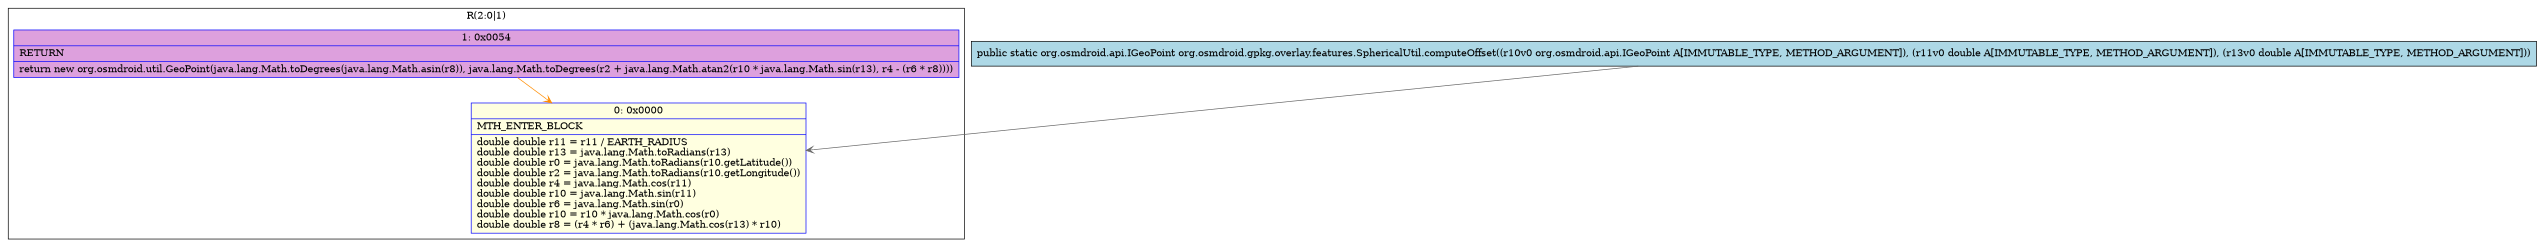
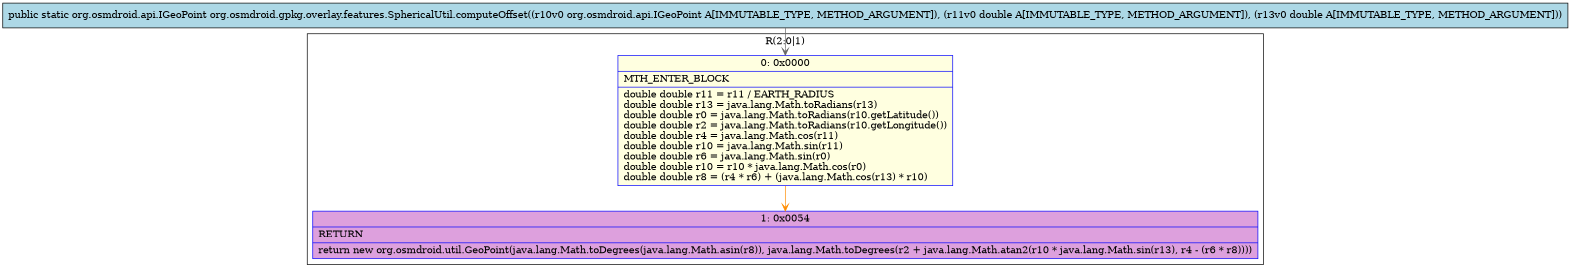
edge "1: 0x0054" -> "0: 0x0000": reversed
